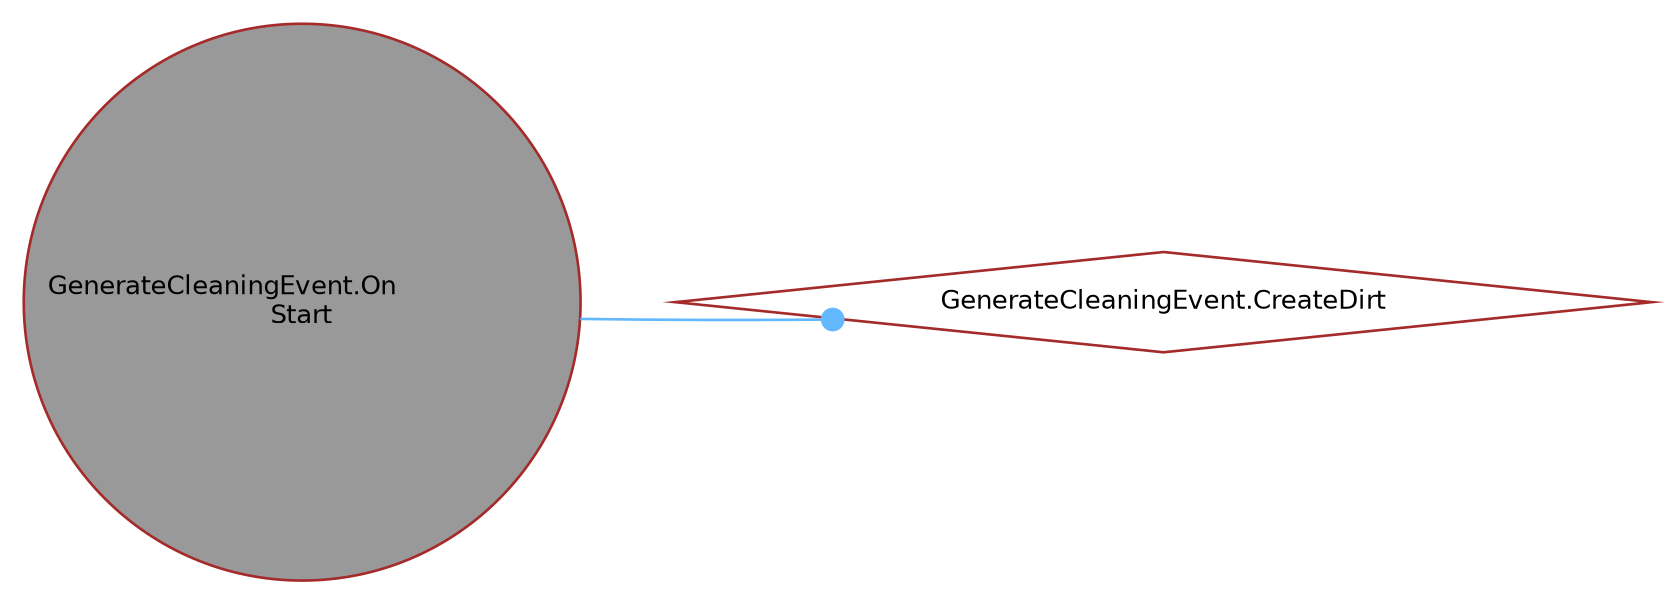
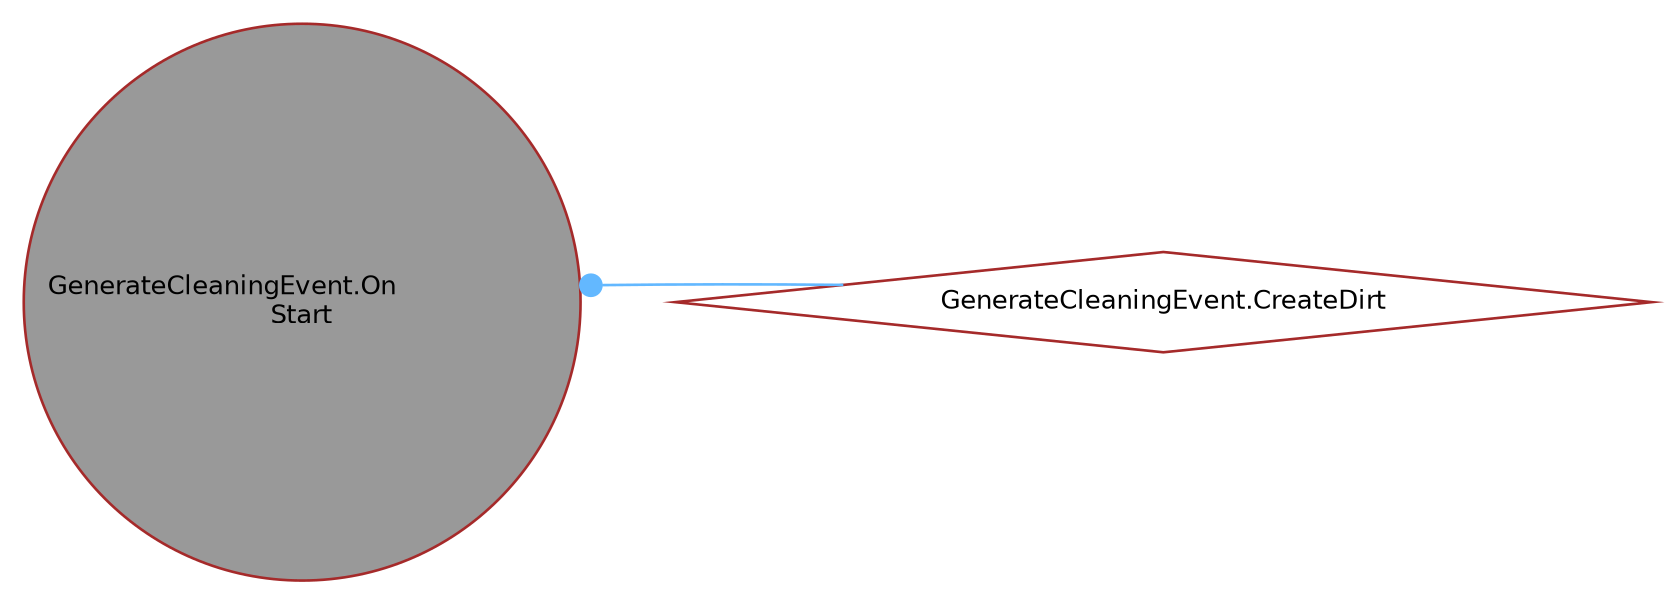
edge "GenerateCleaningEvent.On Start" -> "GenerateCleaningEvent.CreateDirt": reversed
